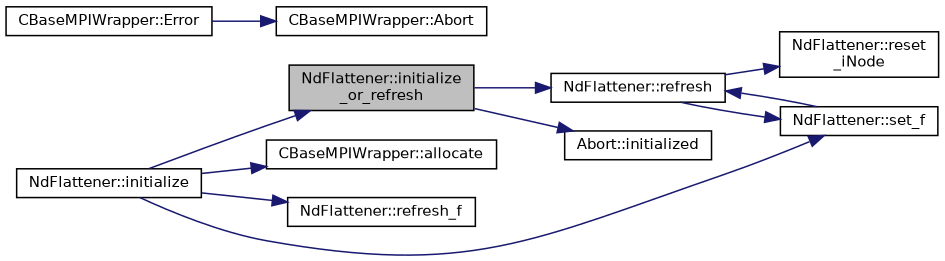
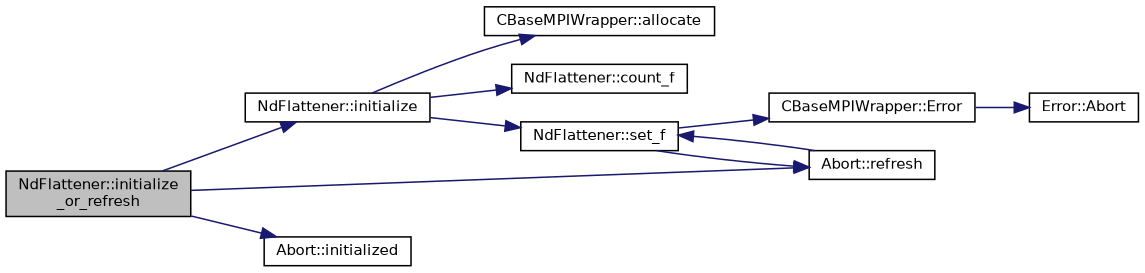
node "CBaseMPIWrapper::Abort": label "CBaseMPIWrapper::Abort" -> "Error::Abort"
node "NdFlattener::reset _iNode": removed
node "NdFlattener::refresh": label "NdFlattener::refresh" -> "Abort::refresh"
edge "NdFlattener::set_f" -> "CBaseMPIWrapper::Error": added
edge "NdFlattener::initialize" -> "NdFlattener::initialize _or_refresh": reversed
node "NdFlattener::refresh_f": label "NdFlattener::refresh_f" -> "NdFlattener::count_f"
